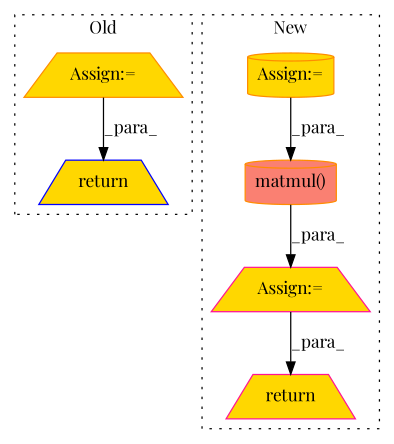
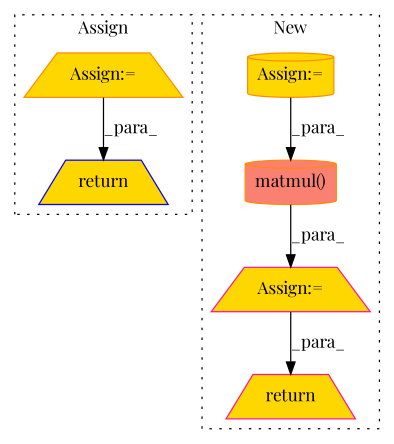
cluster "Old": label "Old" -> "Assign"
